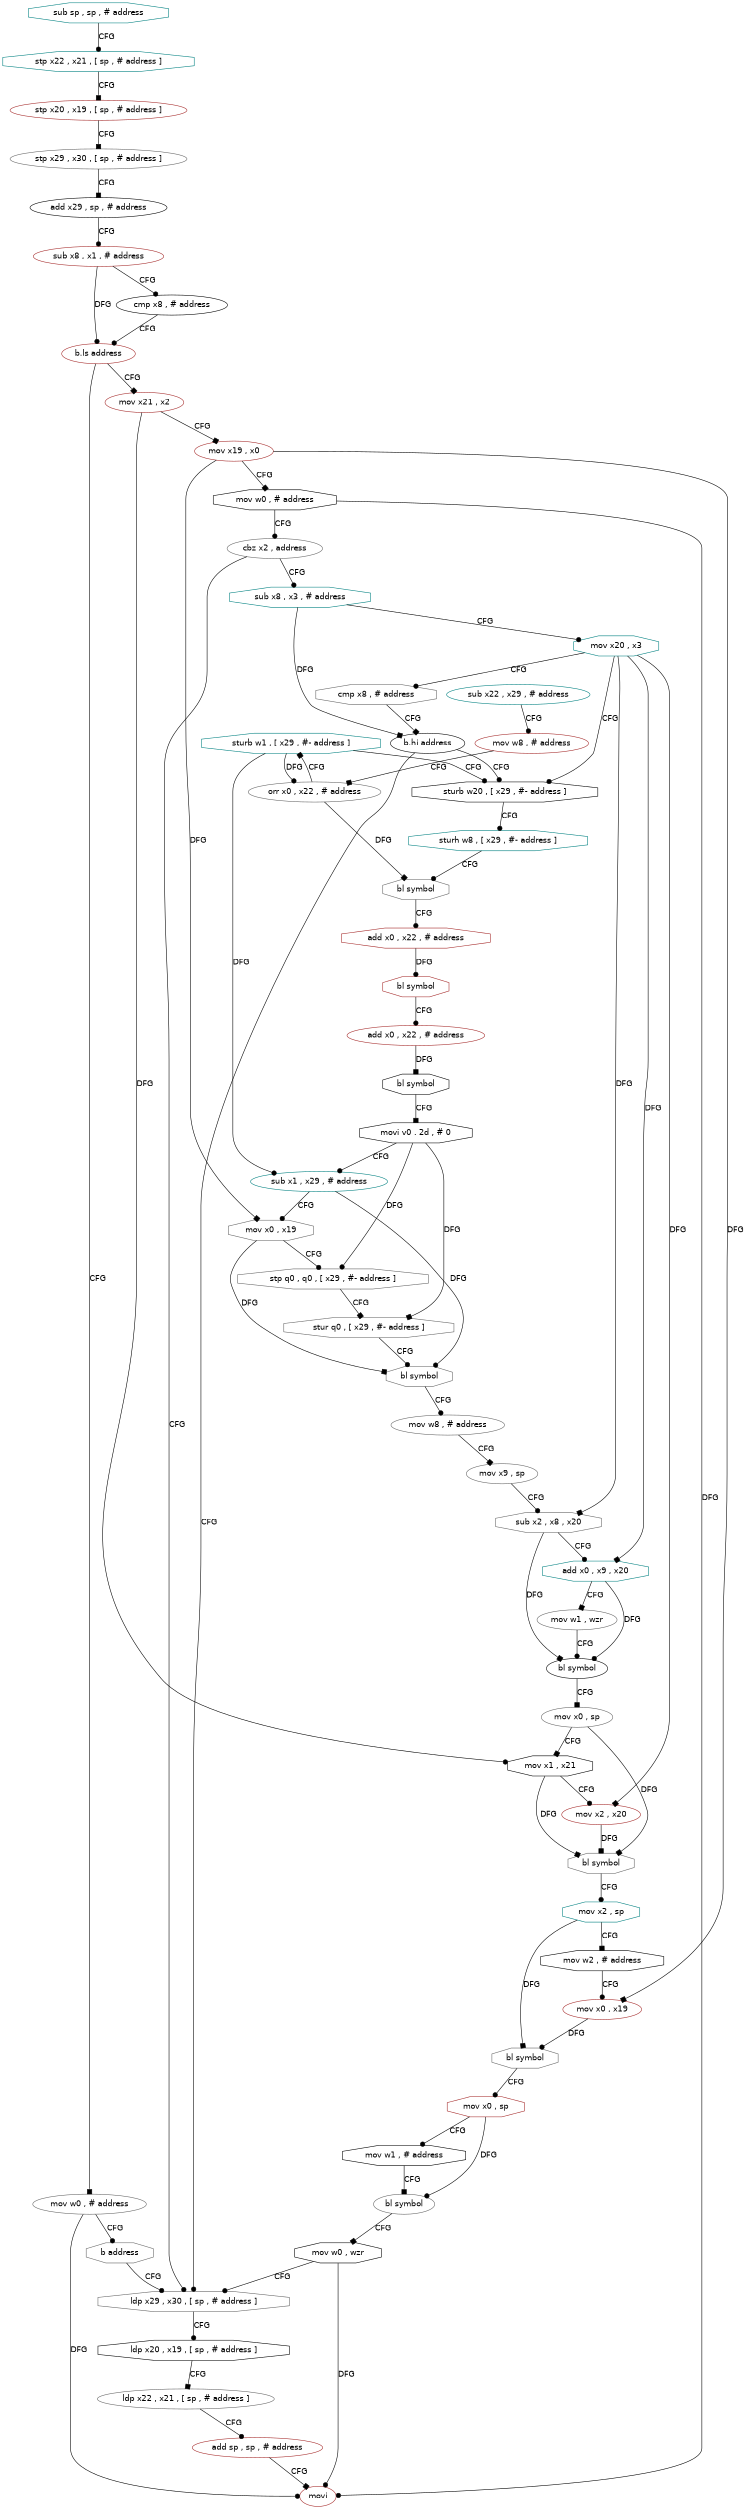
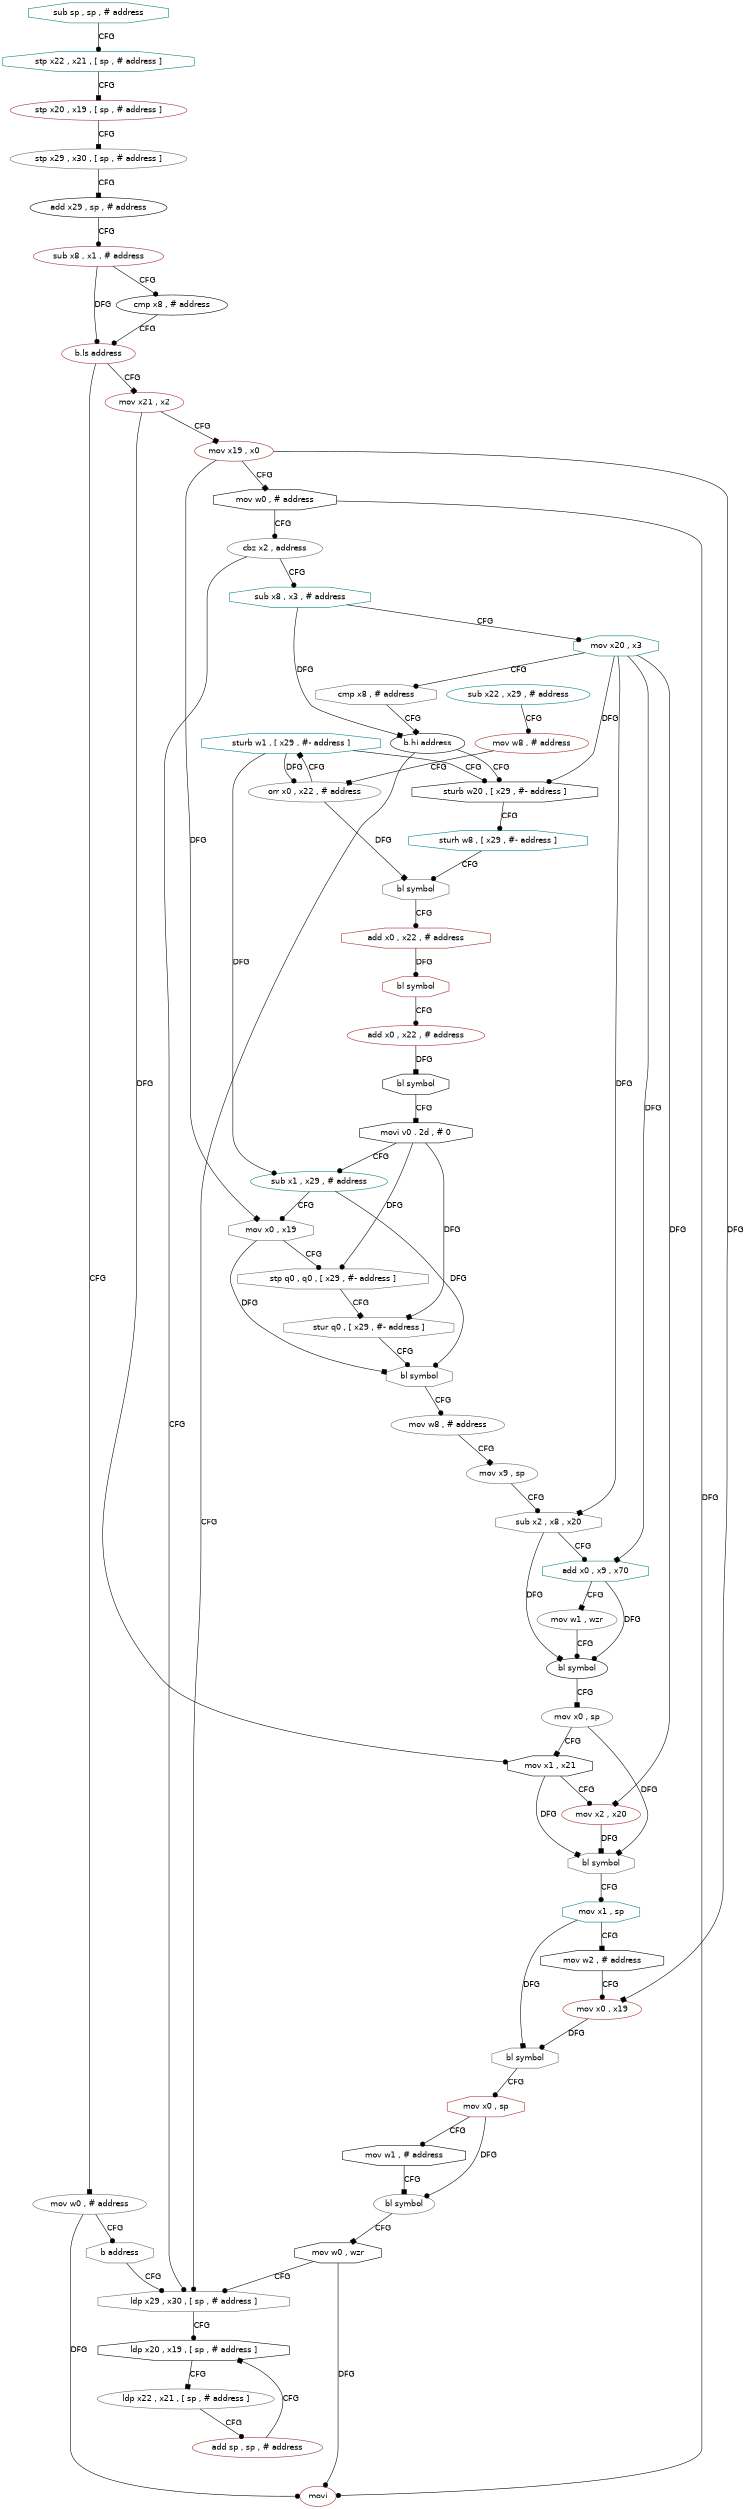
edge "mov x20 , x3" -> "sturb w20 , [ x29 , #- address ]": label "CFG" -> "DFG"
node "add x0 , x9 , x20": label "add x0 , x9 , x20" -> "add x0 , x9 , x70"
node "mov x2 , sp": label "mov x2 , sp" -> "mov x1 , sp"
edge "add sp , sp , # address" -> "movi": now "add sp , sp , # address" -> "ldp x20 , x19 , [ sp , # address ]"
